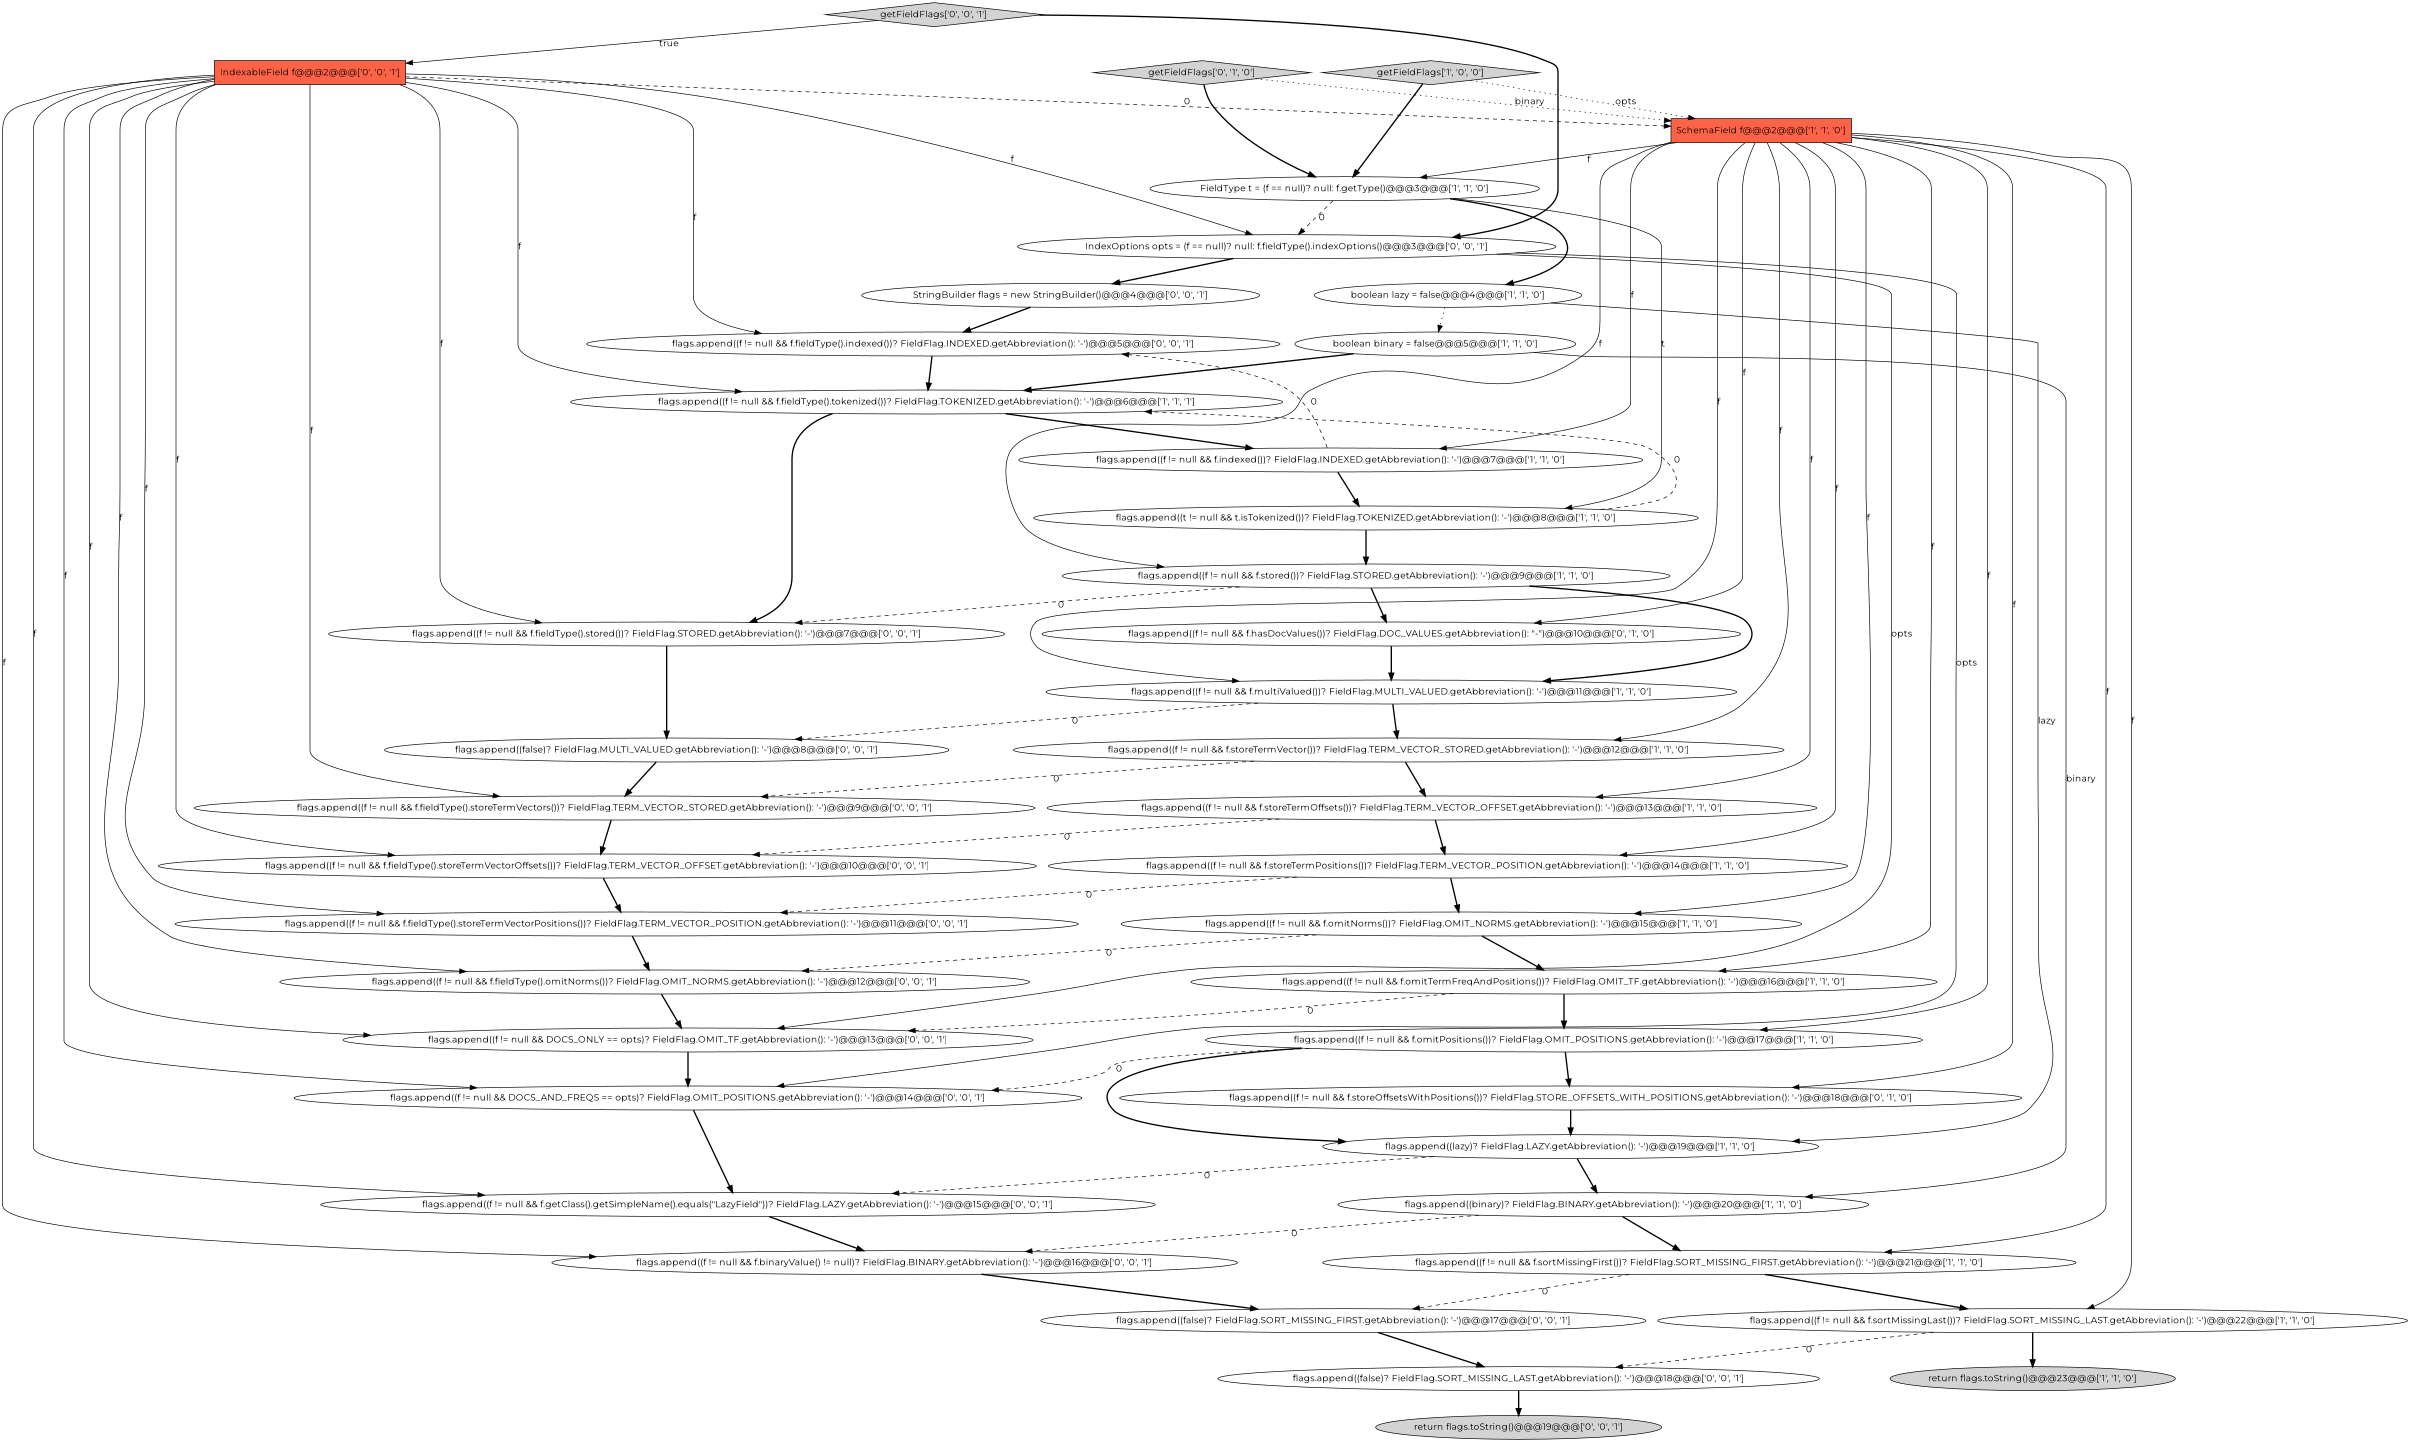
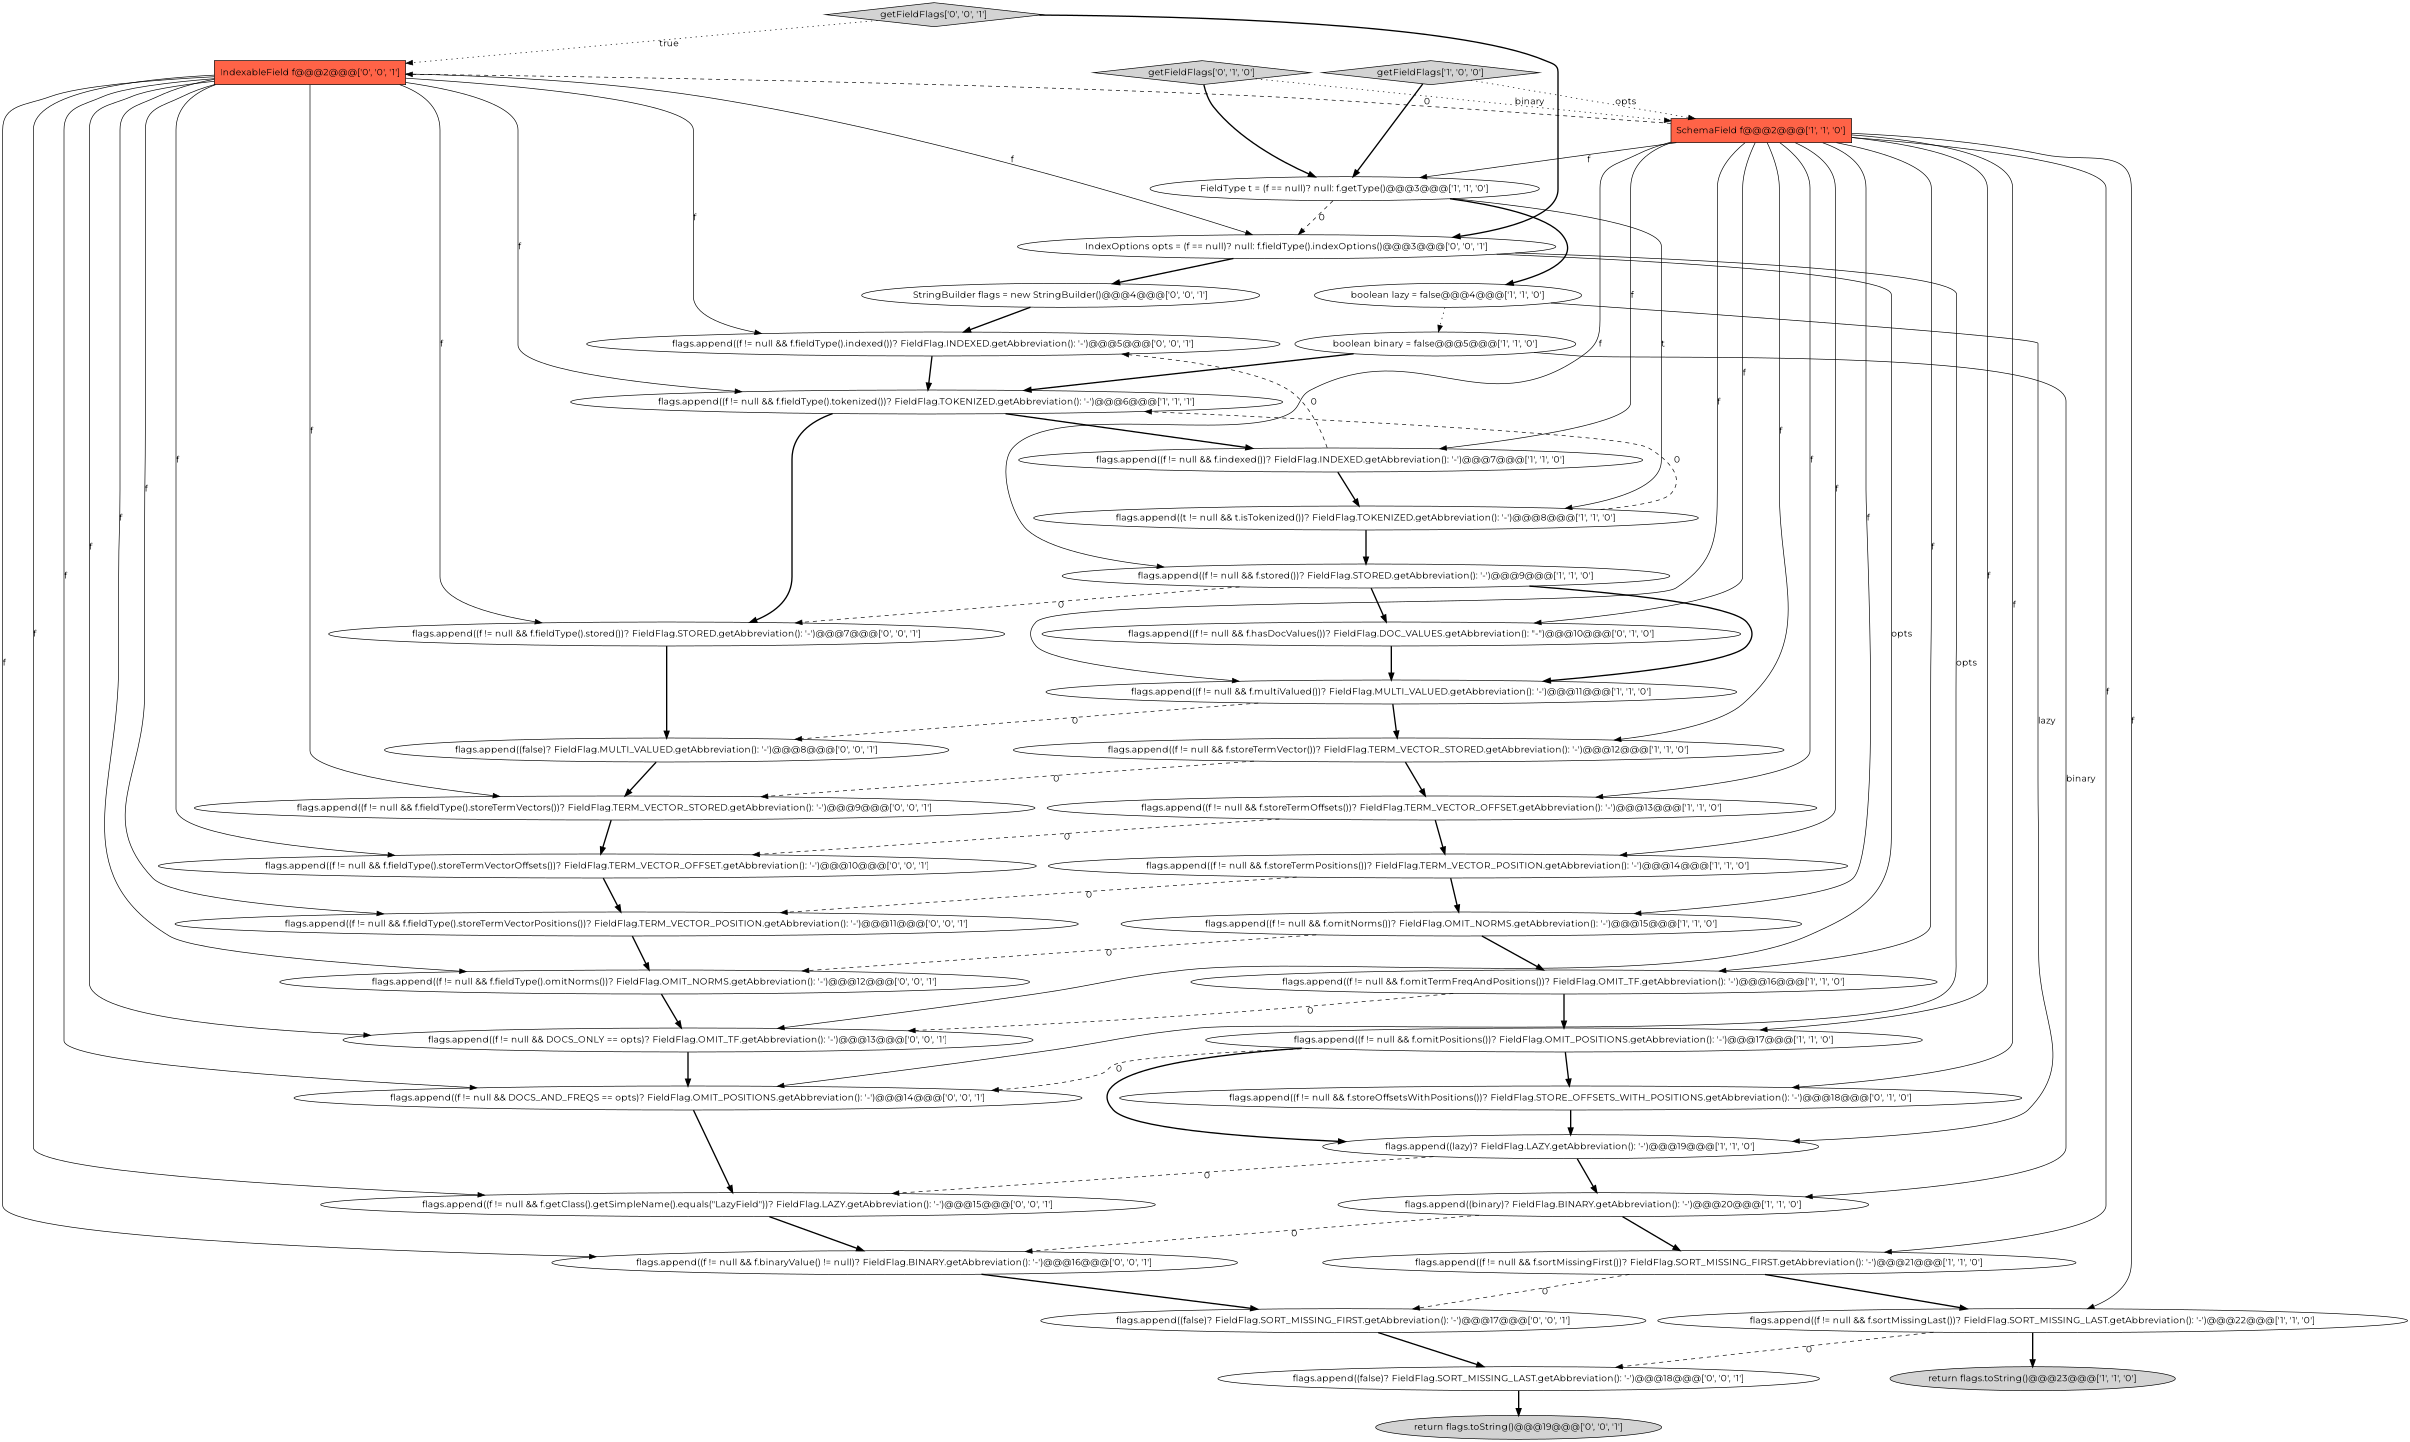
edge "getFieldFlags['0', '0', '1']" -> "IndexableField f@@@2@@@['0', '0', '1']": style solid -> dotted
edge "IndexableField f@@@2@@@['0', '0', '1']" -> "SchemaField f@@@2@@@['1', '1', '0']": reversed
